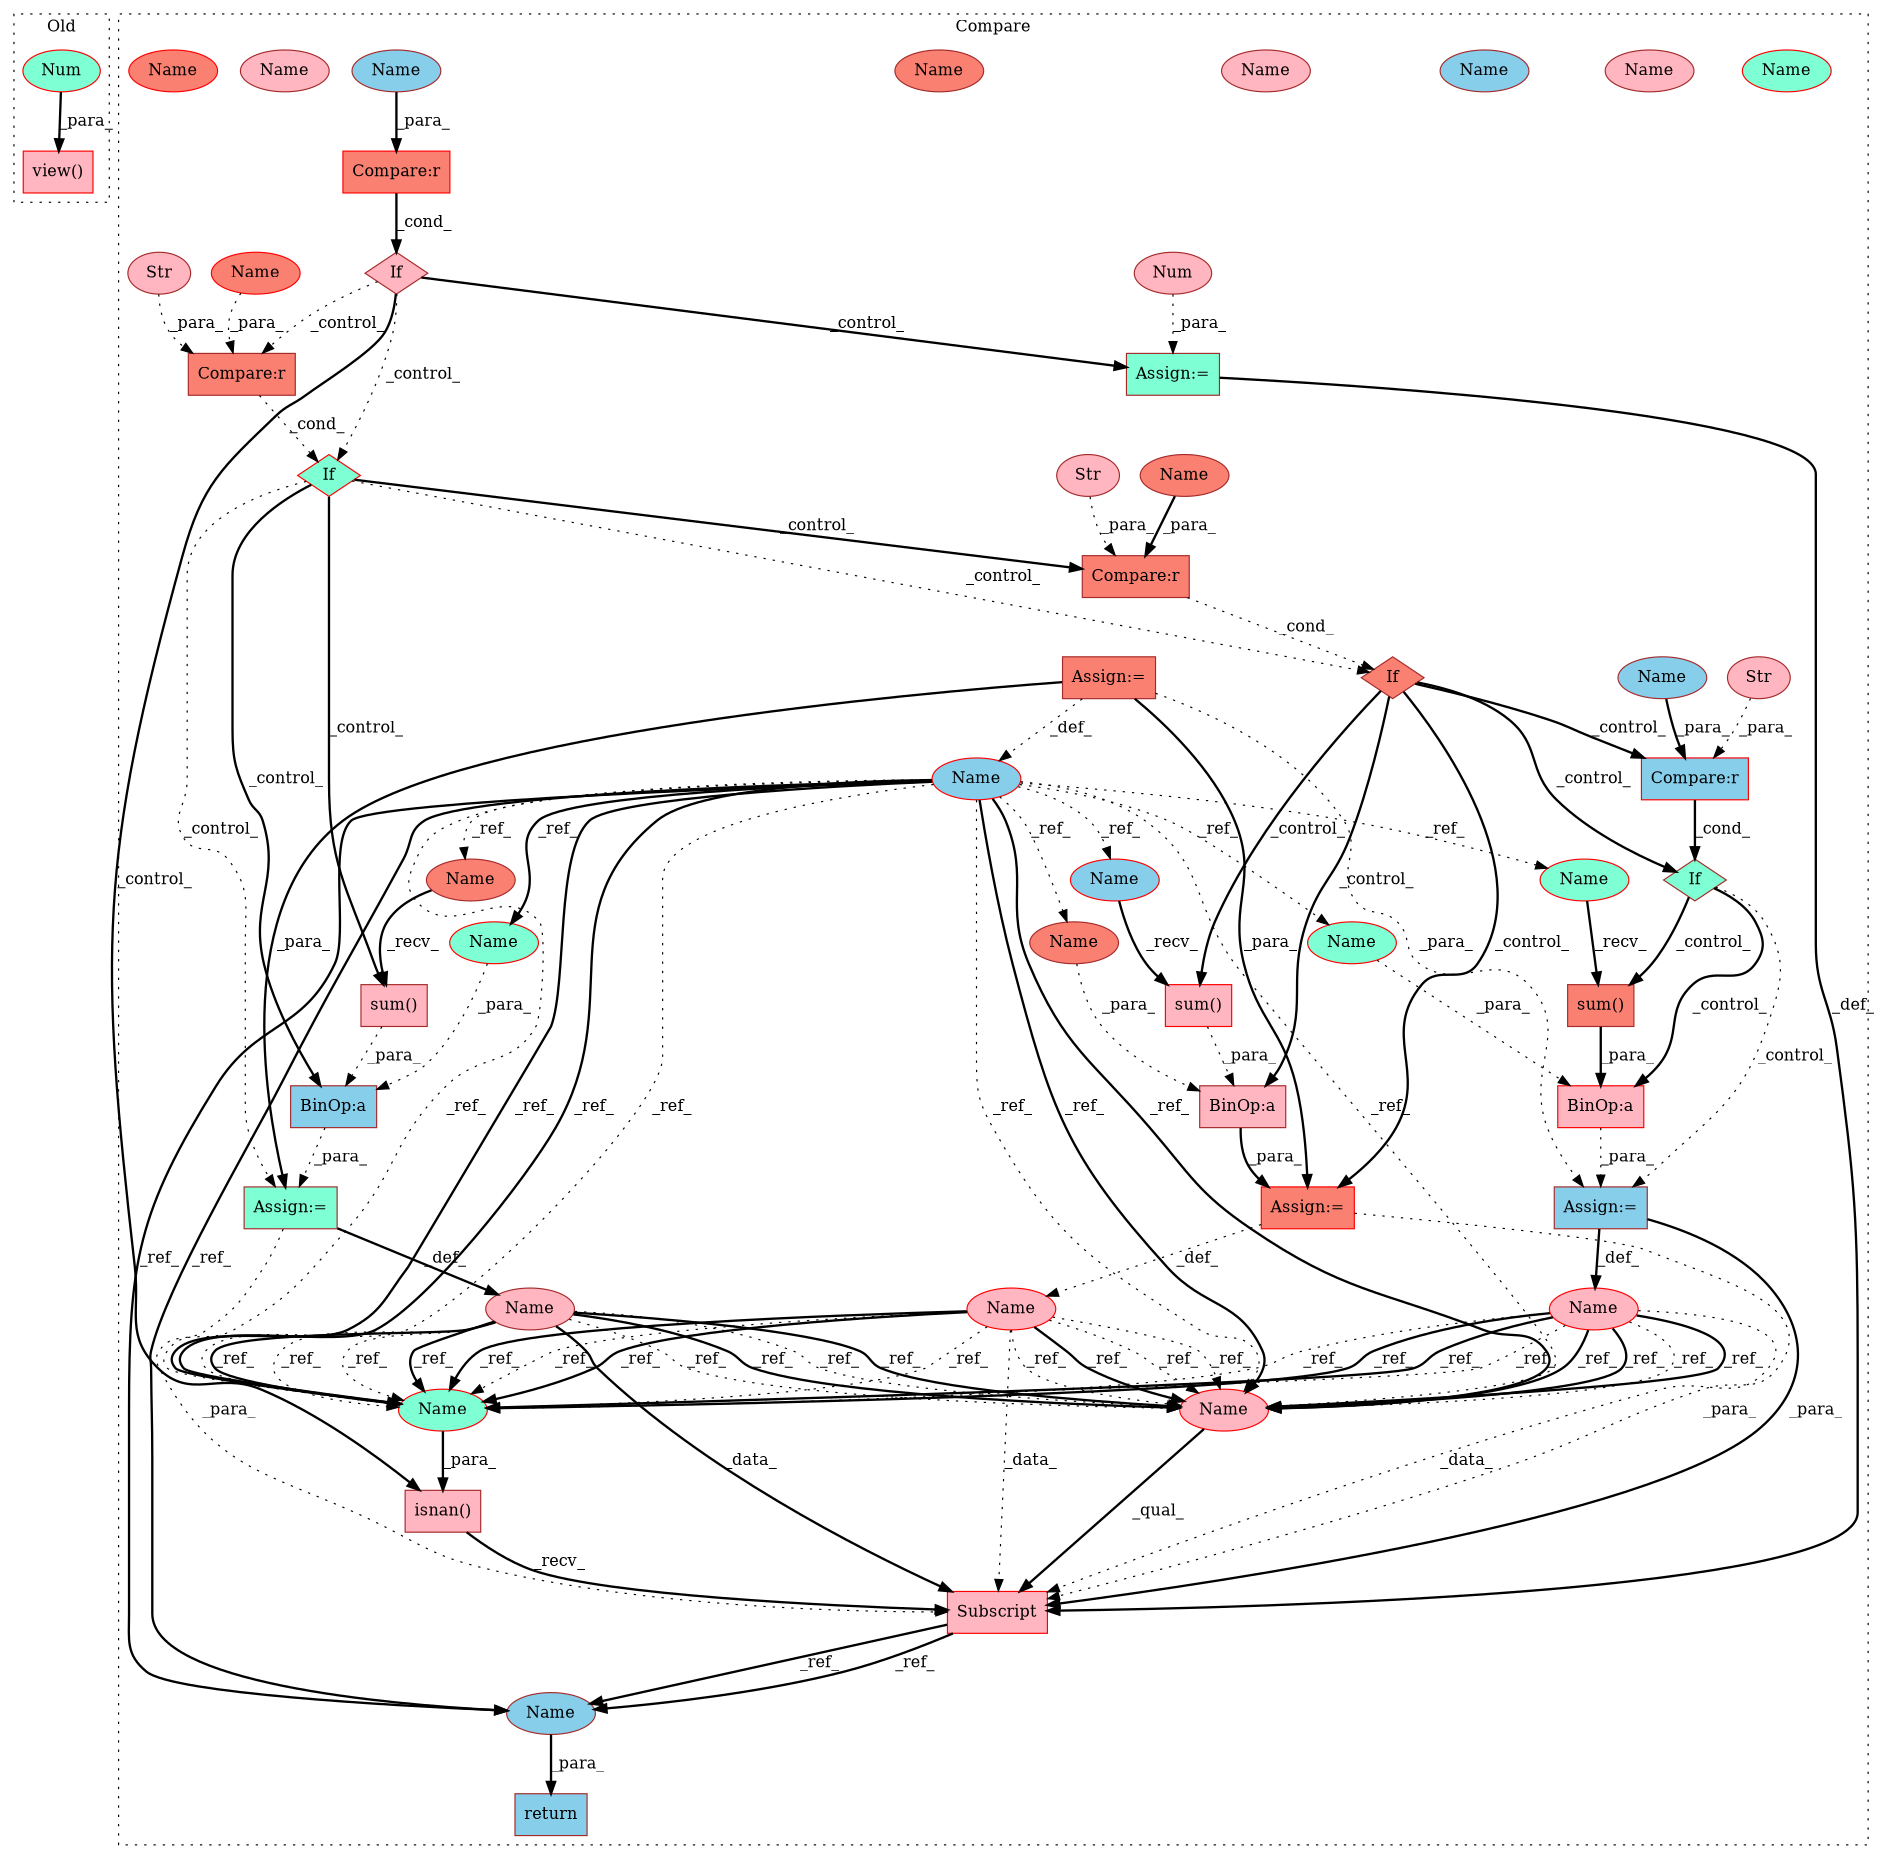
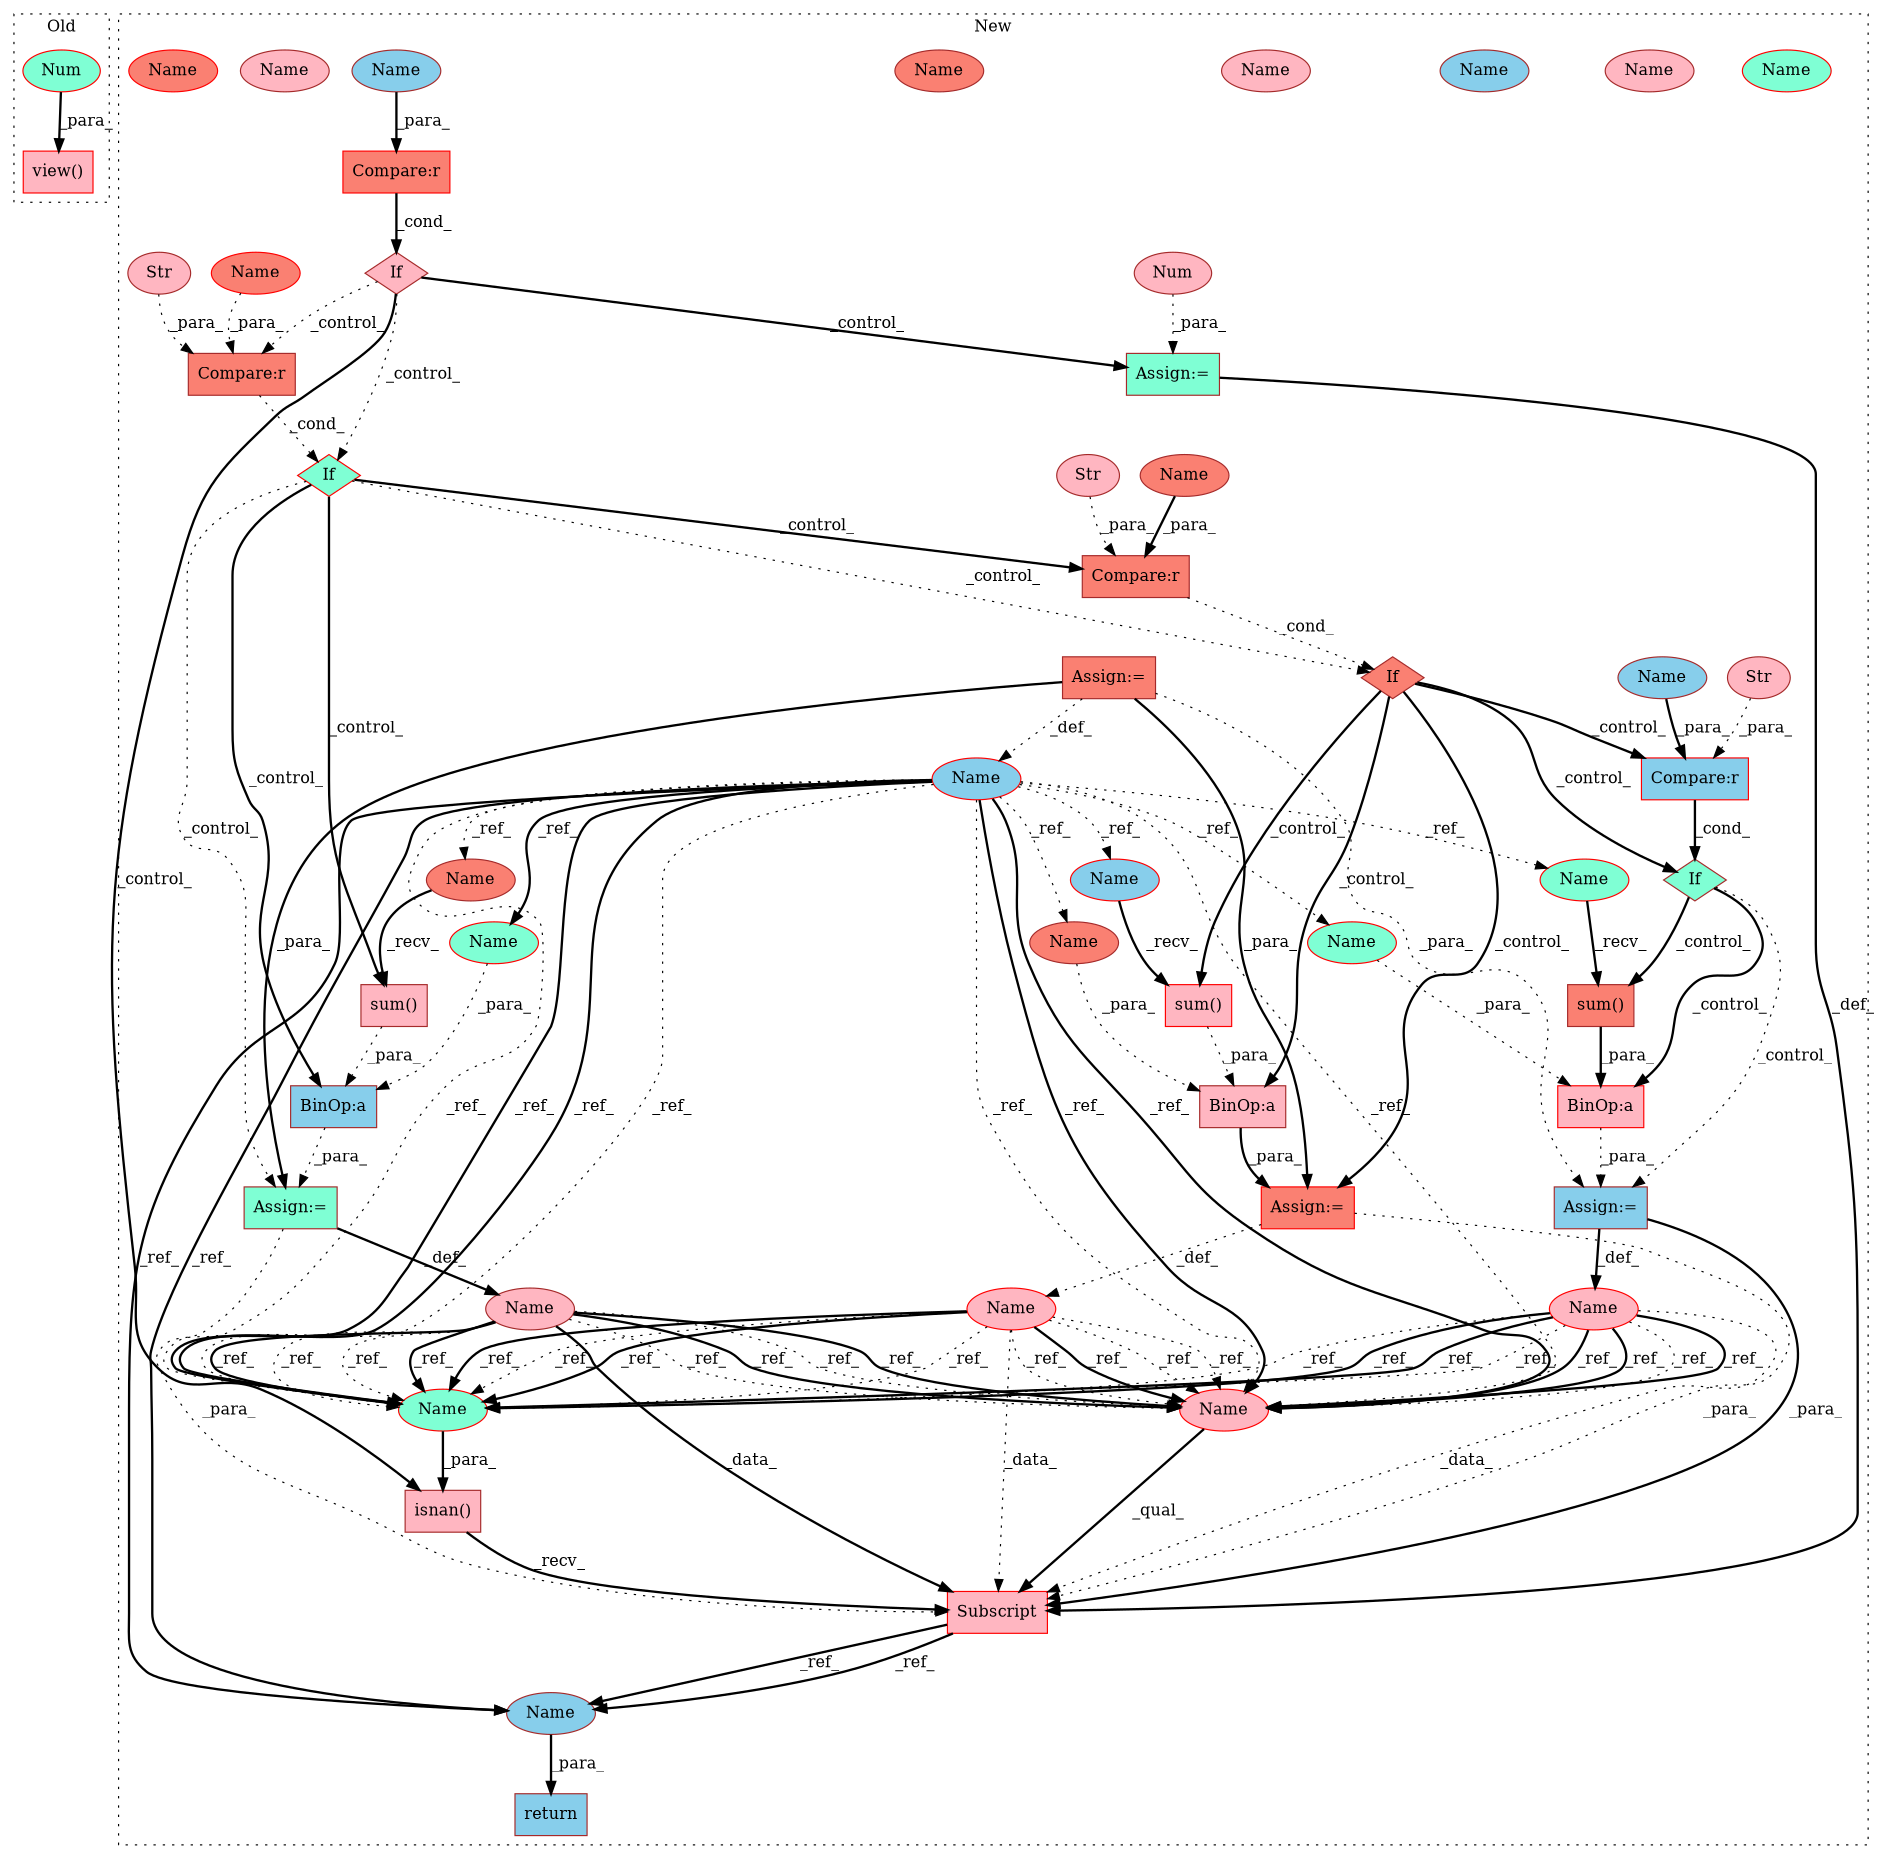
cluster "Compare": label "Compare" -> "New"
